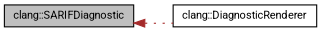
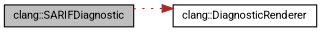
edge "clang::DiagnosticRenderer" -> "clang::SARIFDiagnostic": reversed
